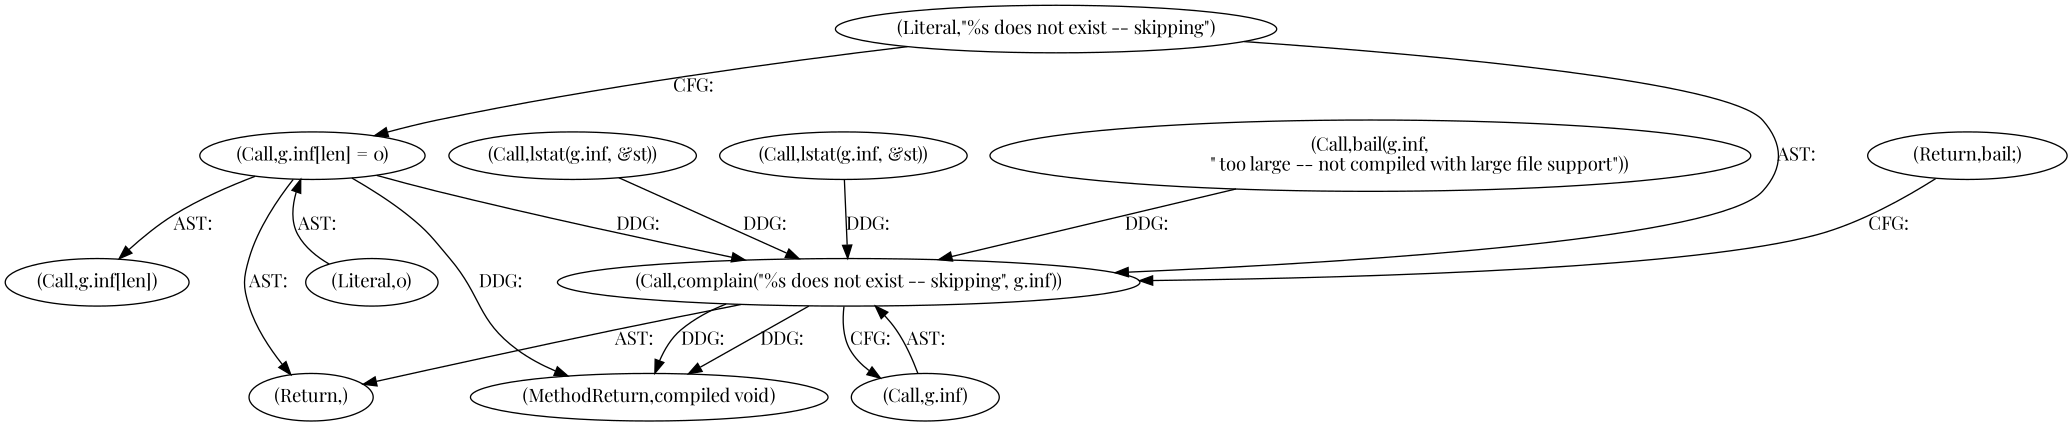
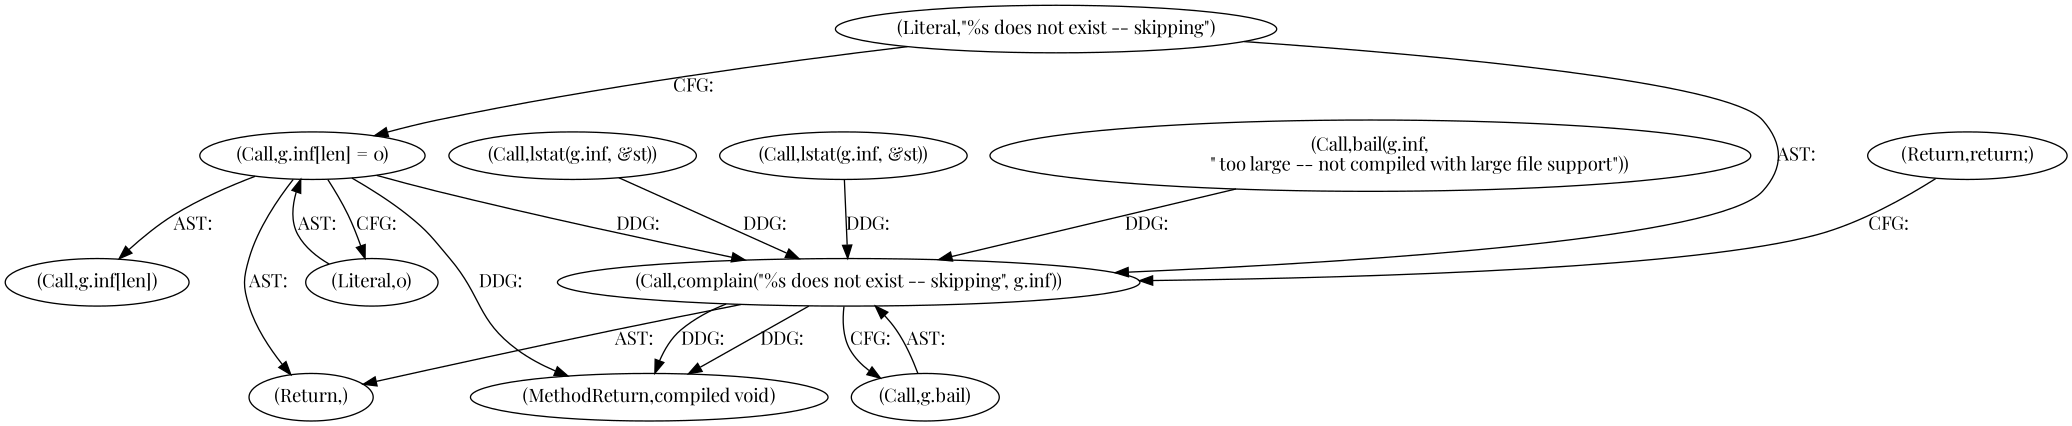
node "(Return,bail;)": label "(Return,bail;)" -> "(Return,return;)"
edge "(Call,g.inf[len] = 0)" -> "(Literal,0)": added, label "CFG:"
node "(Call,g.inf)": label "(Call,g.inf)" -> "(Call,g.bail)"
